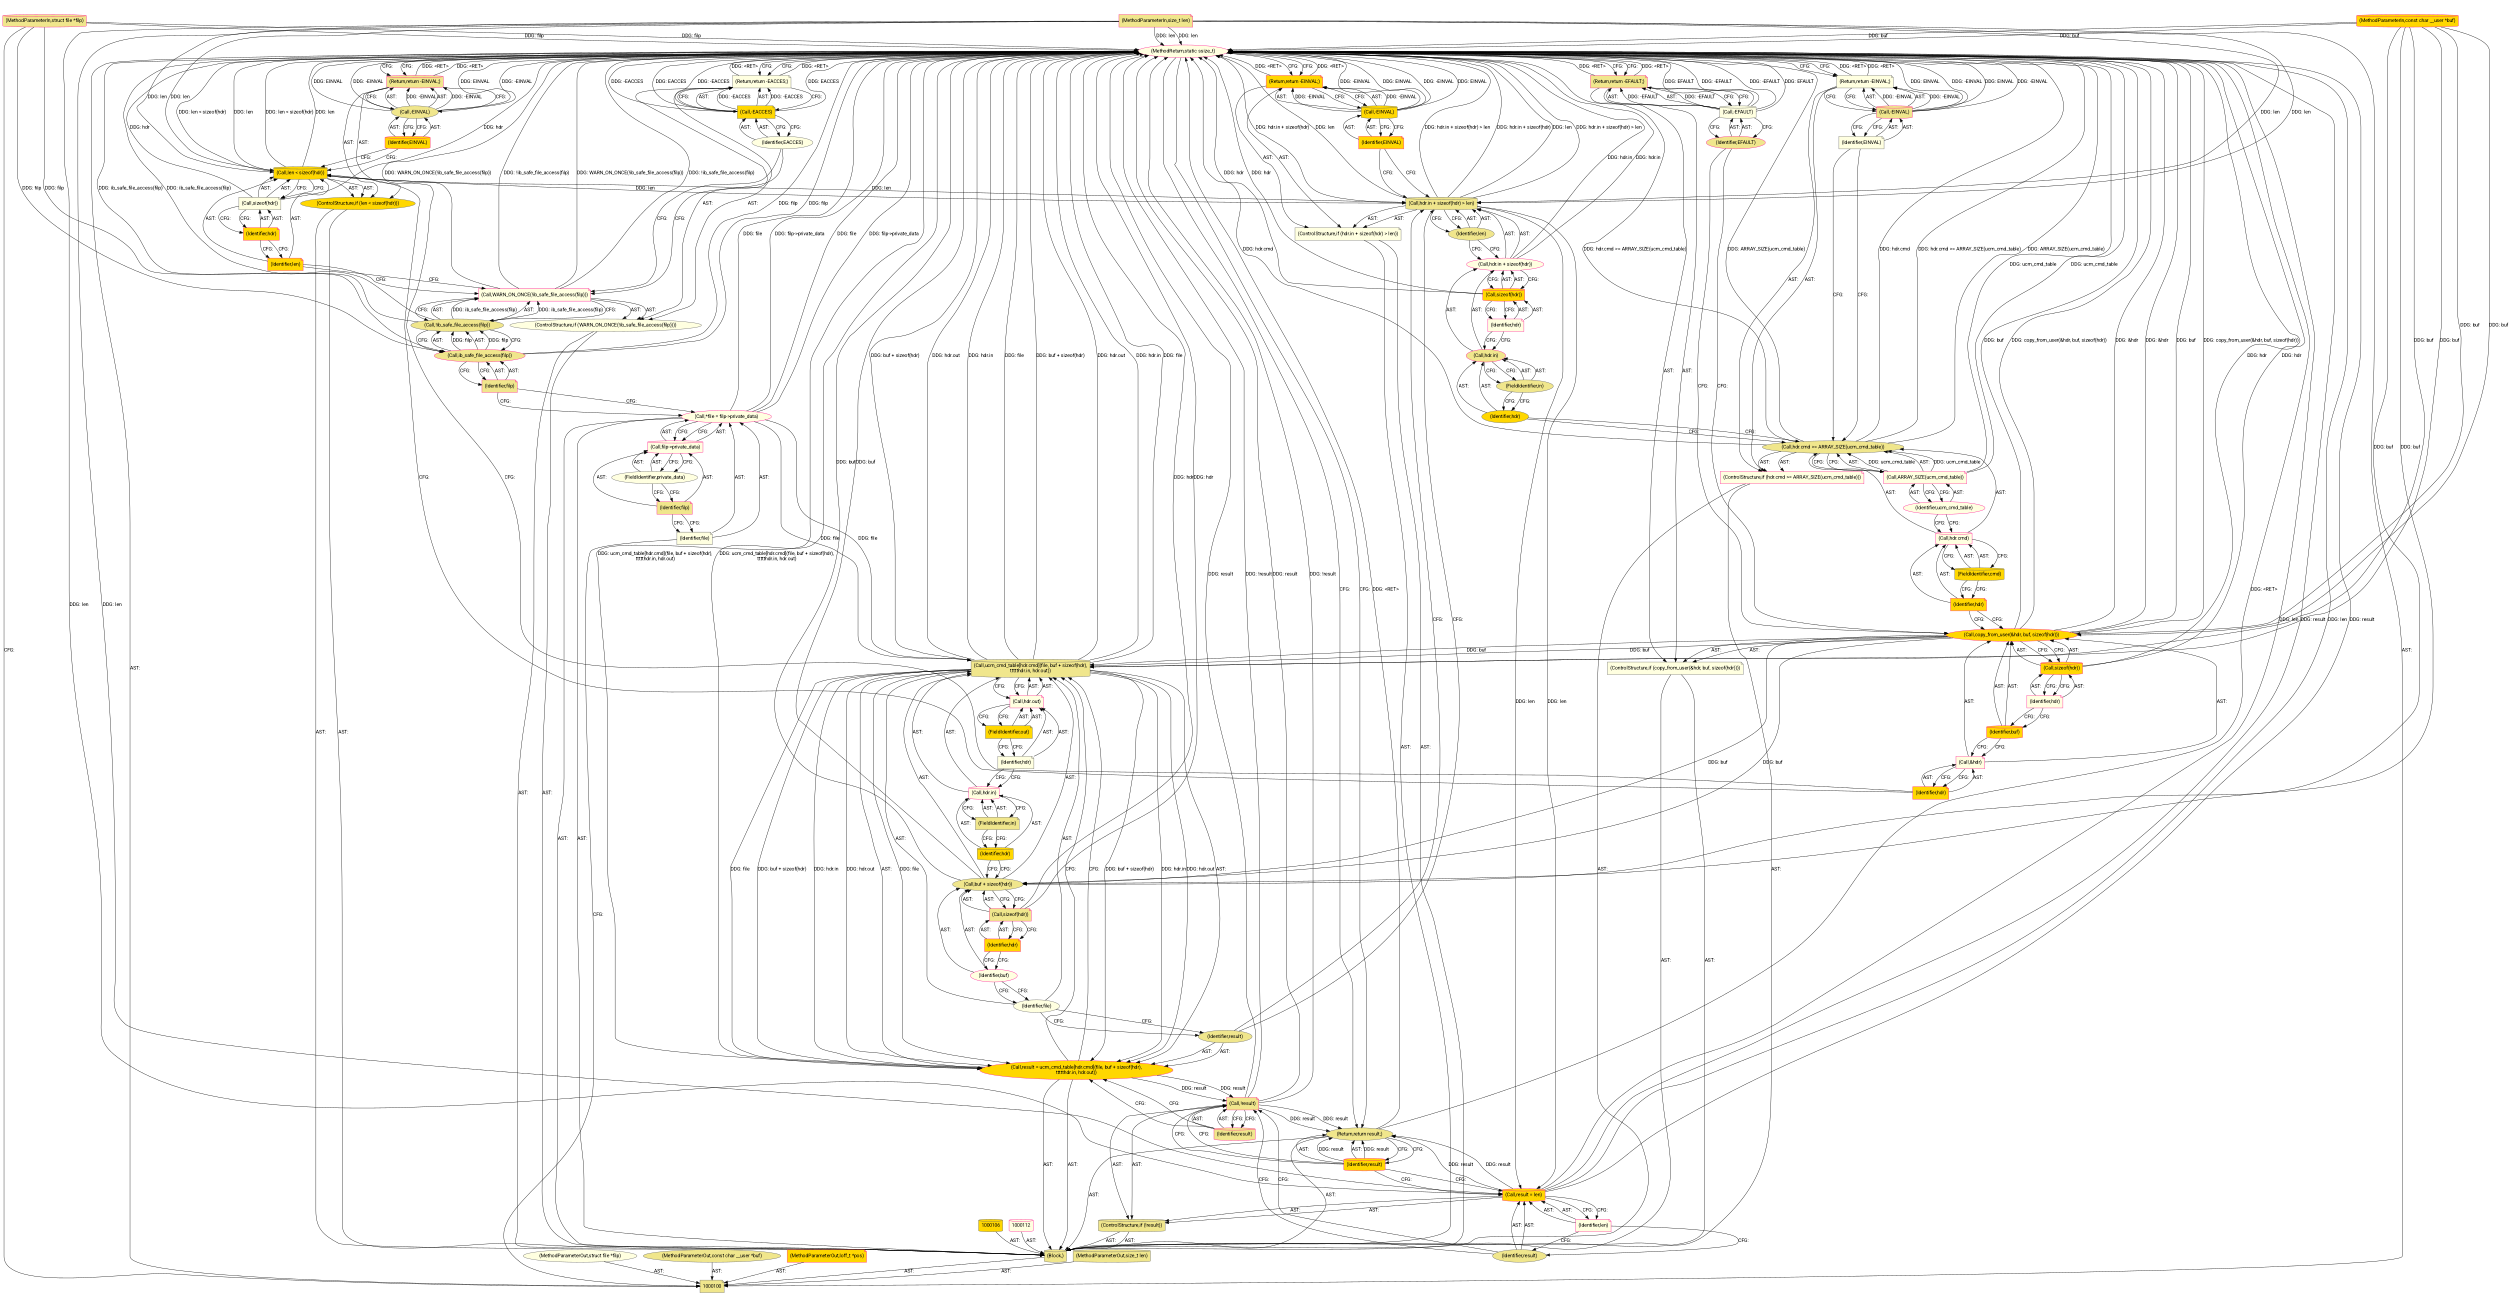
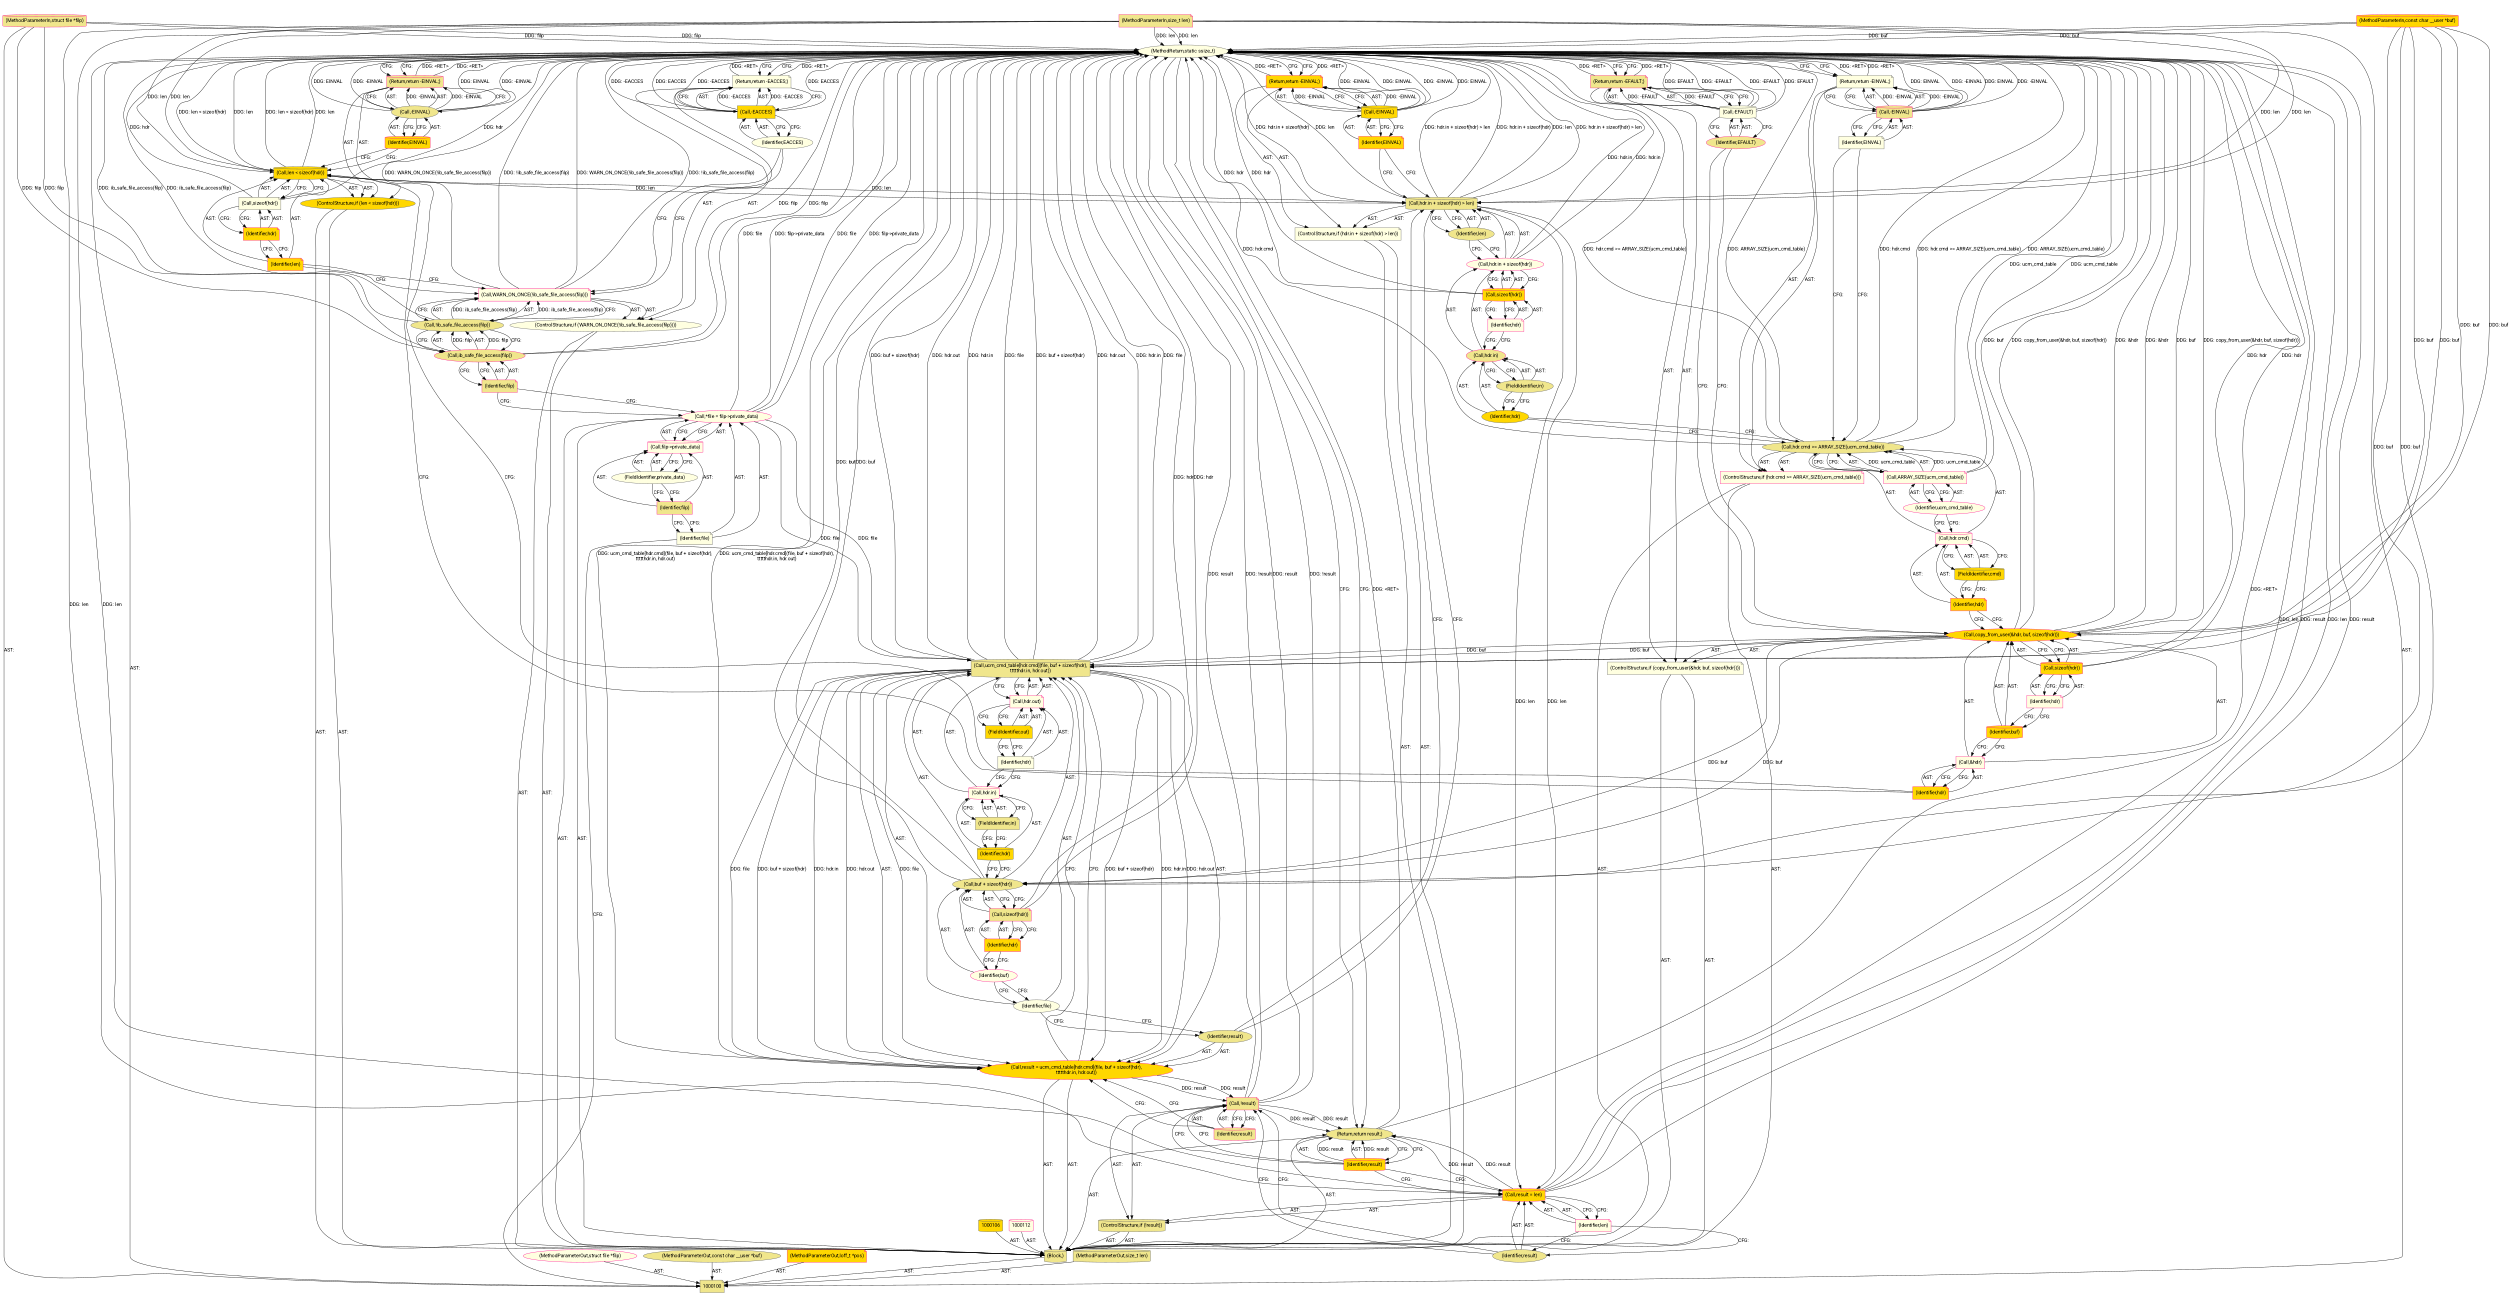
node "(MethodReturn,static ssize_t)": color deeppink -> gray40
edge "(MethodParameterIn,struct file *filp)" -> "1000100": label "CFG: " -> "AST: "
node "(MethodParameterOut,struct file *filp)": color gray40 -> deeppink
